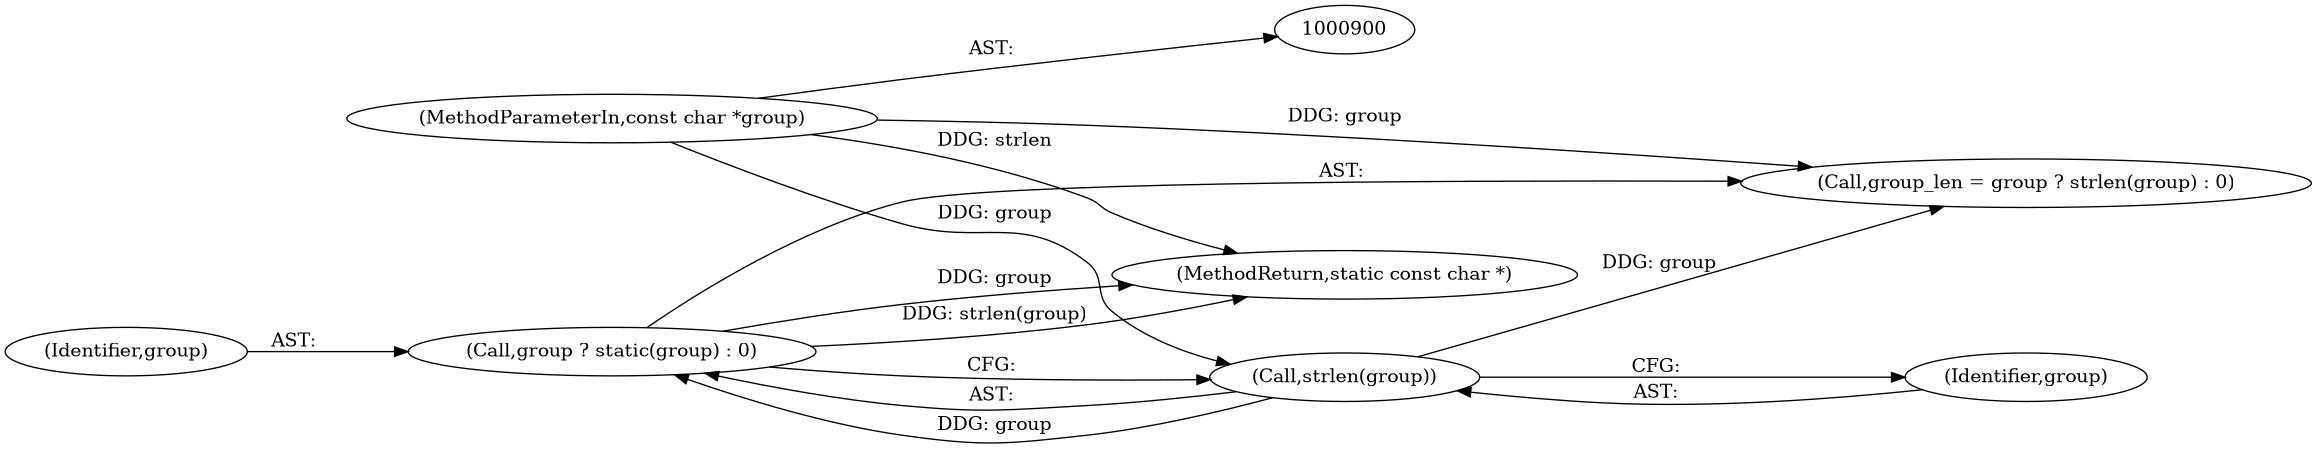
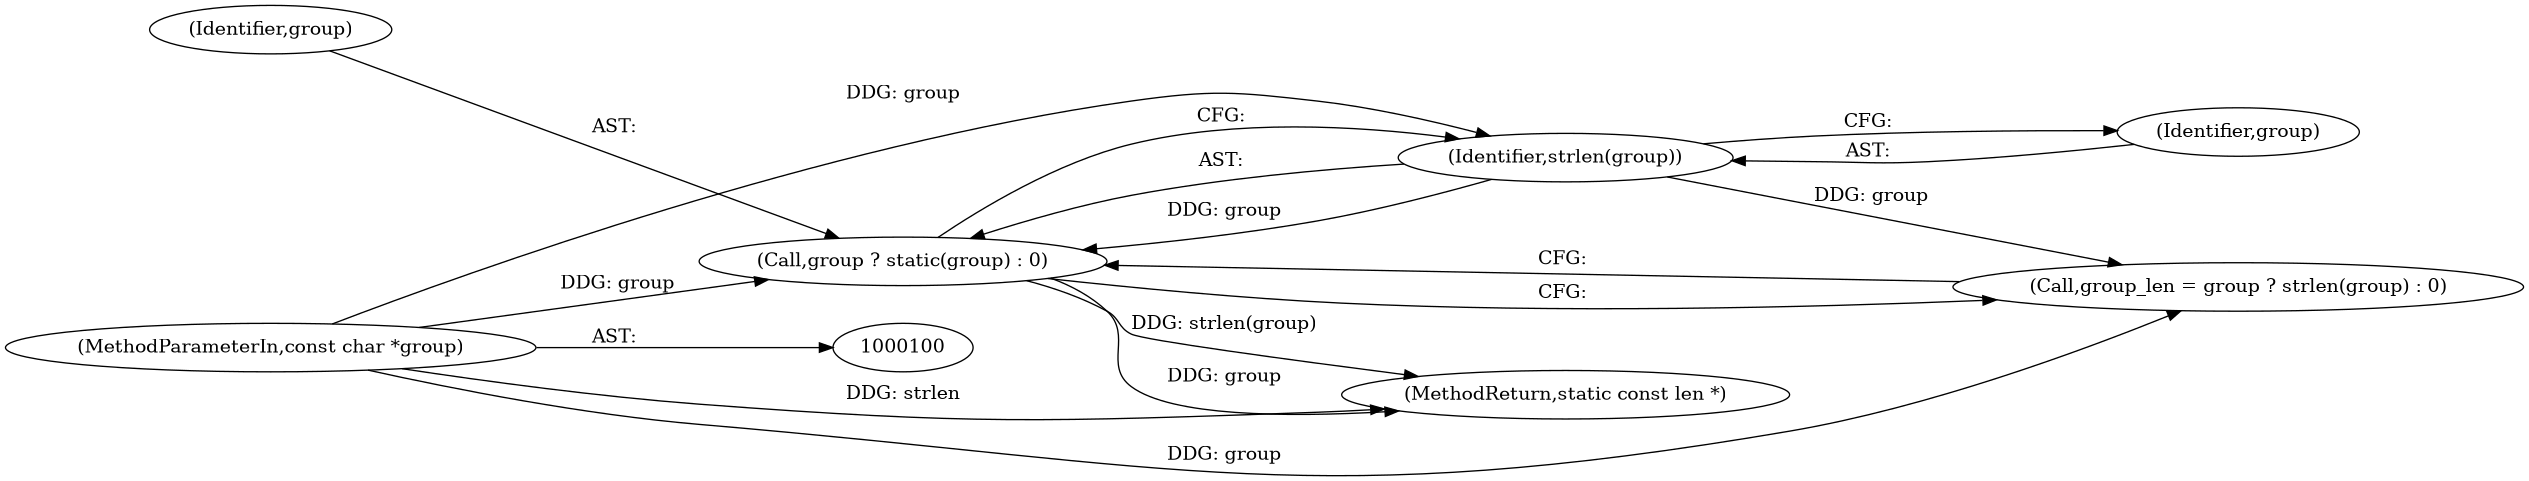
node "1000900": label "1000900" -> "1000100"
edge "(Call,group ? static(group) : 0)" -> "(Call,group_len = group ? strlen(group) : 0)": label "AST: " -> "CFG: "
edge "(Call,group_len = group ? strlen(group) : 0)" -> "(Call,group ? static(group) : 0)": added, label "CFG:"
node "(MethodReturn,static const char *)": label "(MethodReturn,static const char *)" -> "(MethodReturn,static const len *)"
edge "(MethodParameterIn,const char *group)" -> "(Call,group ? static(group) : 0)": added, label "DDG: group"
node "(Call,strlen(group))": label "(Call,strlen(group))" -> "(Identifier,strlen(group))"
